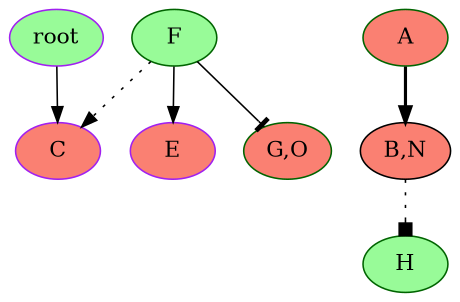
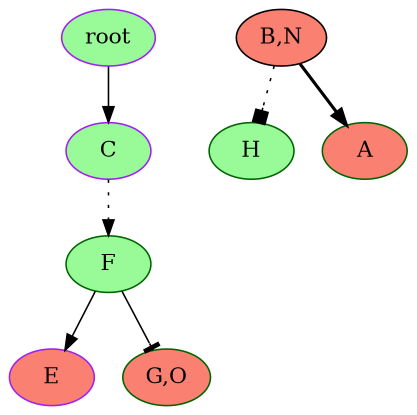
edge "A" -> "B,N": reversed
edge "F" -> "C": reversed
node "C": fillcolor salmon -> palegreen
